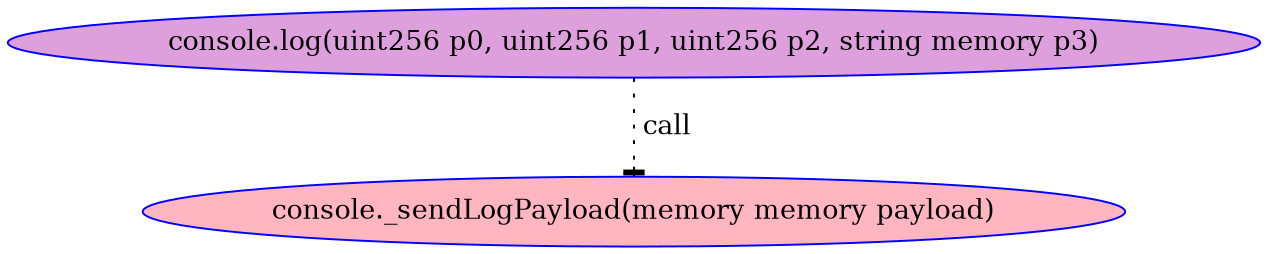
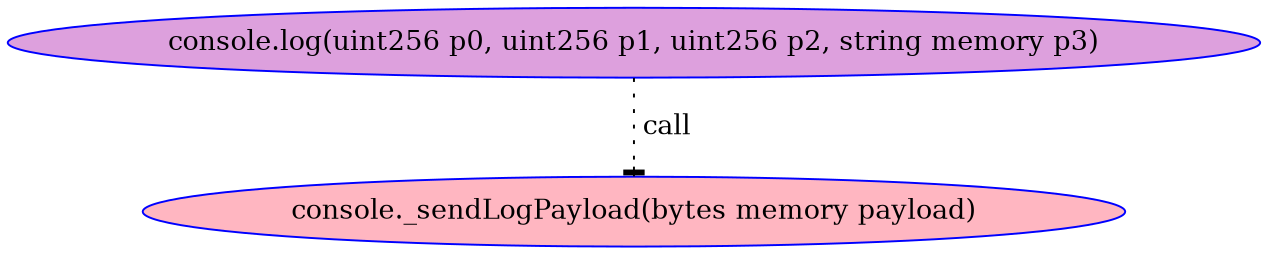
node "console._sendLogPayload(memory memory payload)": label "console._sendLogPayload(memory memory payload)" -> "console._sendLogPayload(bytes memory payload)"
